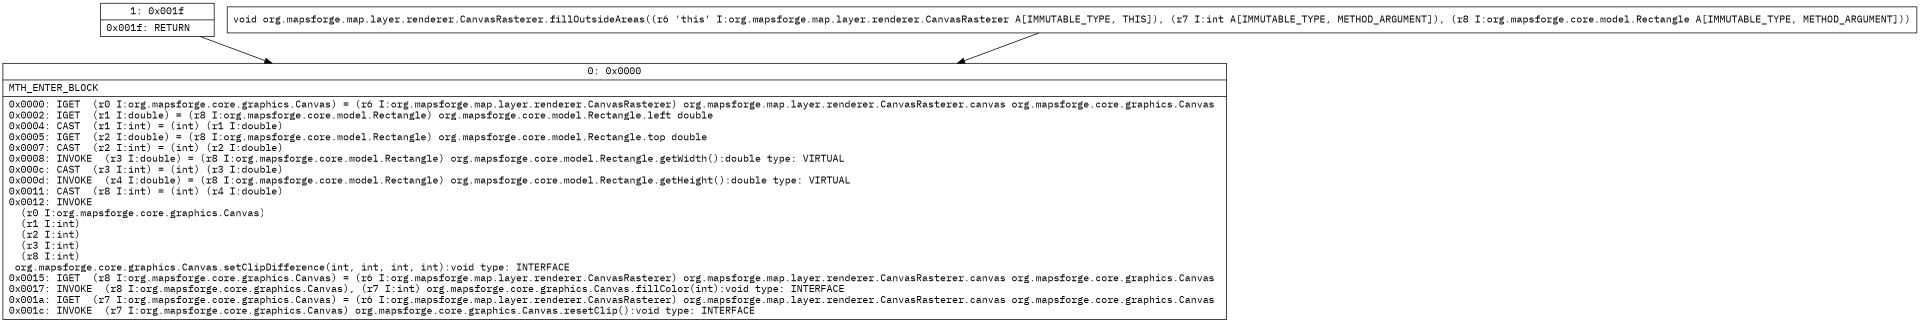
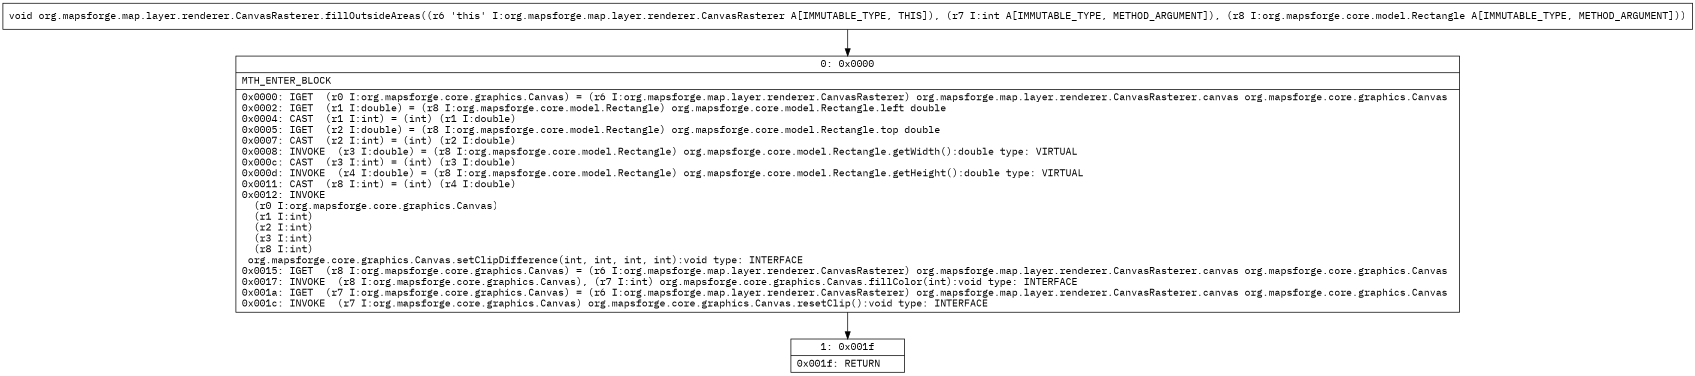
edge "1: 0x001f" -> "0: 0x0000": reversed
